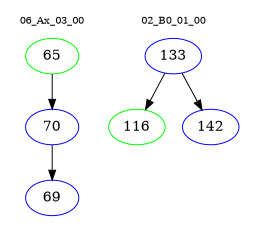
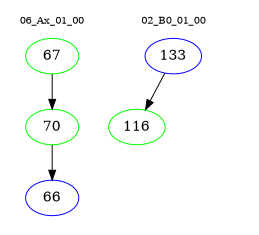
cluster "06_Ax_03_00": label "06_Ax_03_00" -> "06_Ax_01_00"
node "65": label "65" -> "67"
node "70": color blue -> green
node "142": removed
node "69": label "69" -> "66"
